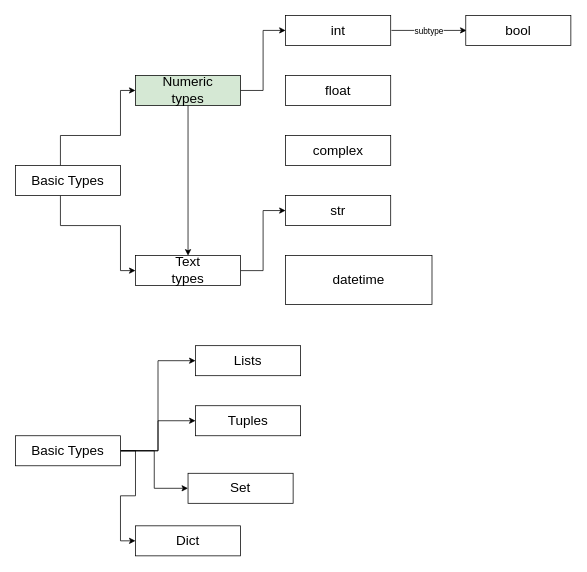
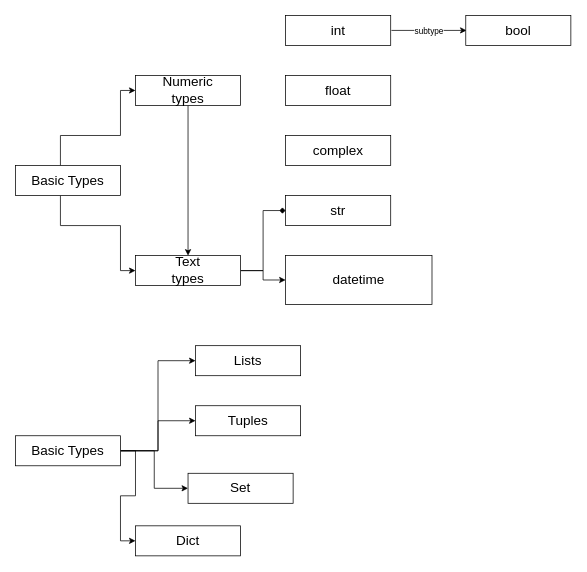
node "Numeric types": fillcolor #d5e8d4 -> #ffffff
edge "Numeric types" -> "int": removed
edge "Text types" -> "str": arrowhead classic -> diamond
edge "Text types" -> "datetime": added
